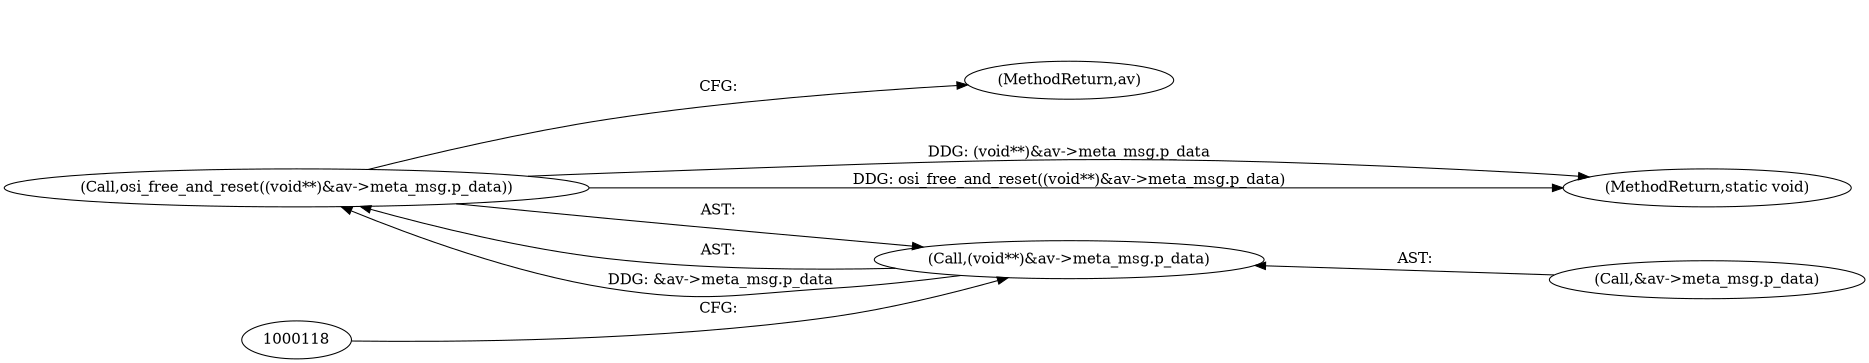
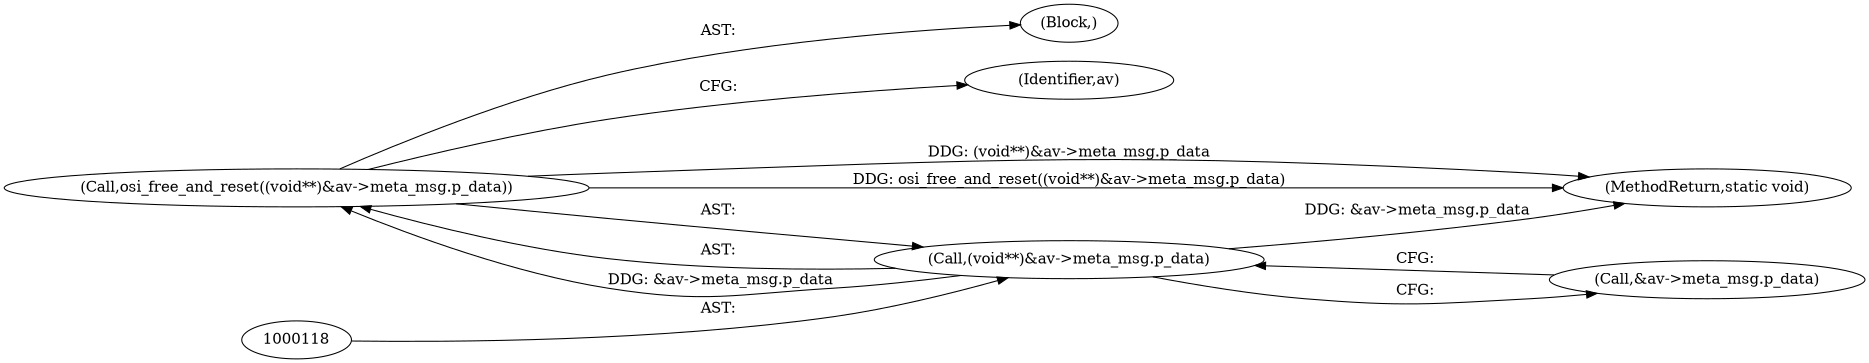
node "(Block,)": added
node "(MethodReturn,av)": label "(MethodReturn,av)" -> "(Identifier,av)"
edge "(Call,(void**)&av->meta_msg.p_data)" -> "(MethodReturn,static void)": added, label "DDG: &av->meta_msg.p_data"
edge "(Call,&av->meta_msg.p_data)" -> "(Call,(void**)&av->meta_msg.p_data)": label "AST: " -> "CFG: "
edge "(Call,(void**)&av->meta_msg.p_data)" -> "(Call,&av->meta_msg.p_data)": added, label "CFG:"
edge "1000118" -> "(Call,(void**)&av->meta_msg.p_data)": label "CFG: " -> "AST: "
